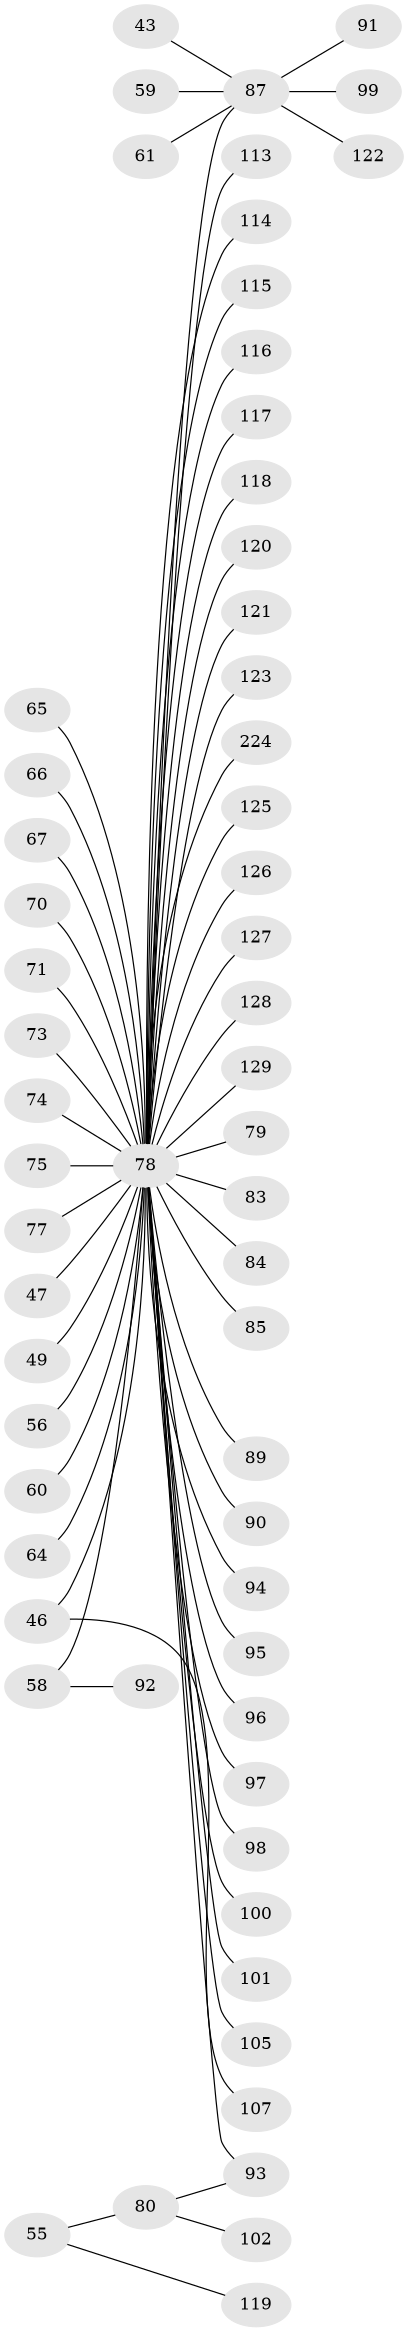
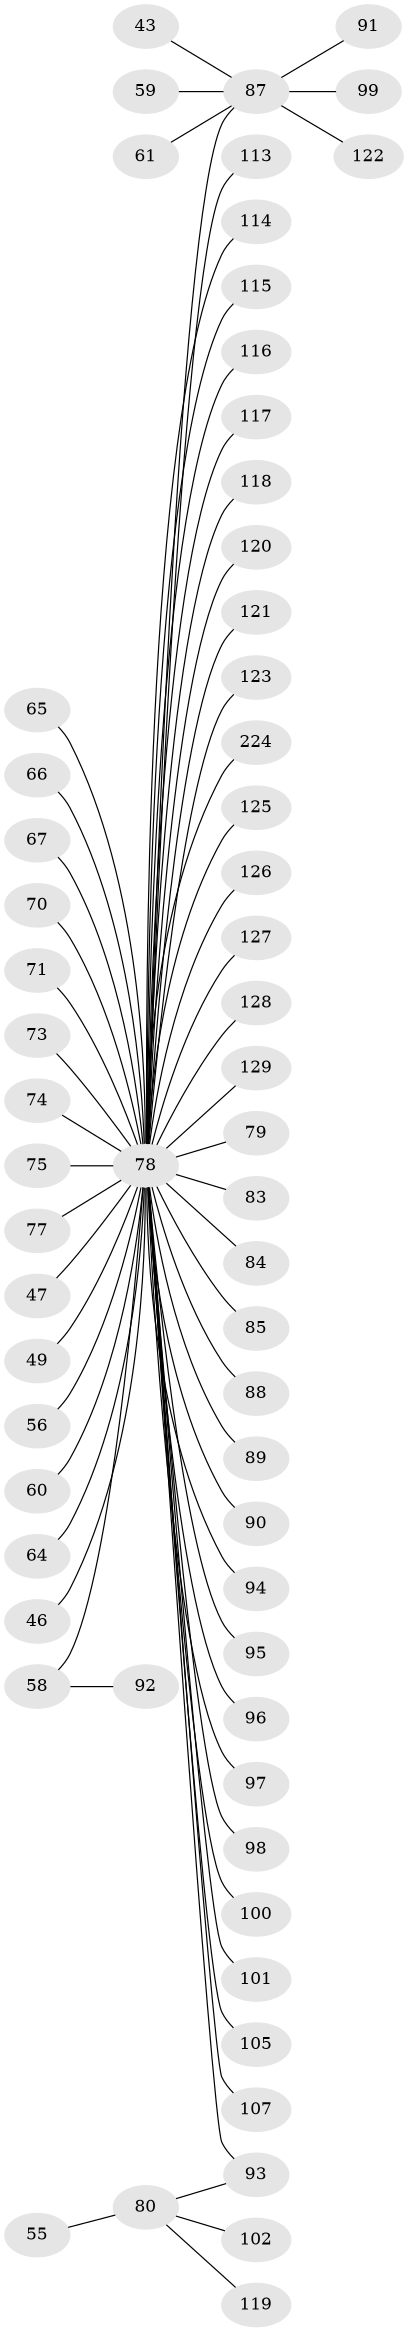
node "88": added
edge "46" -- "107": now "78" -- "107"
edge "55" -- "119": now "80" -- "119"
